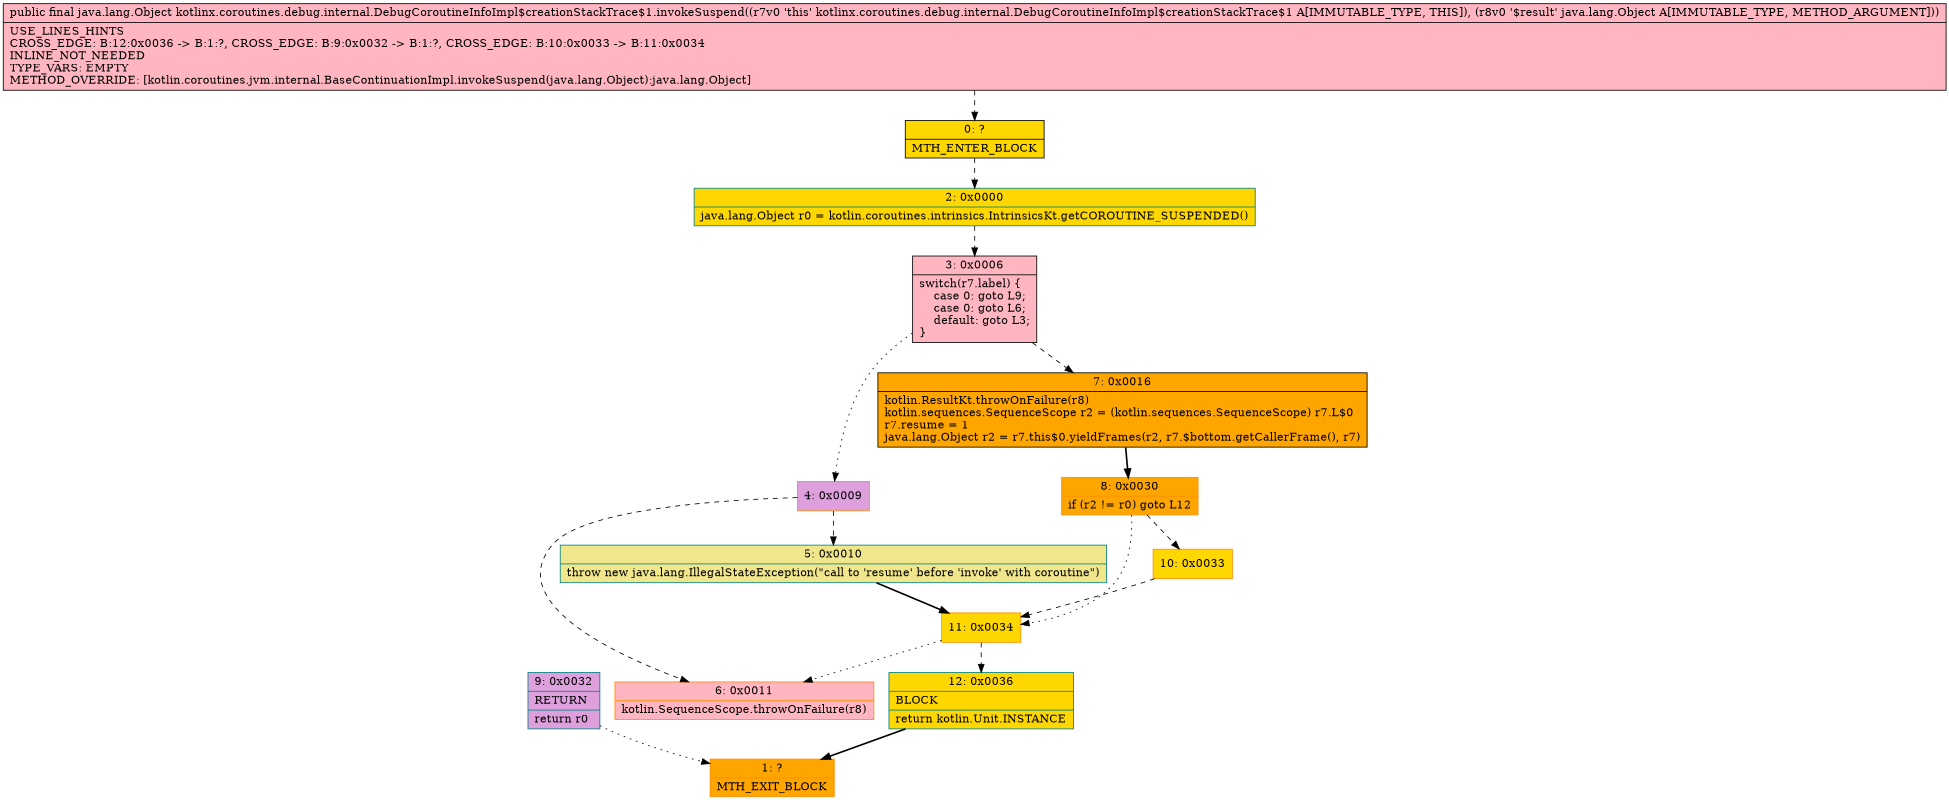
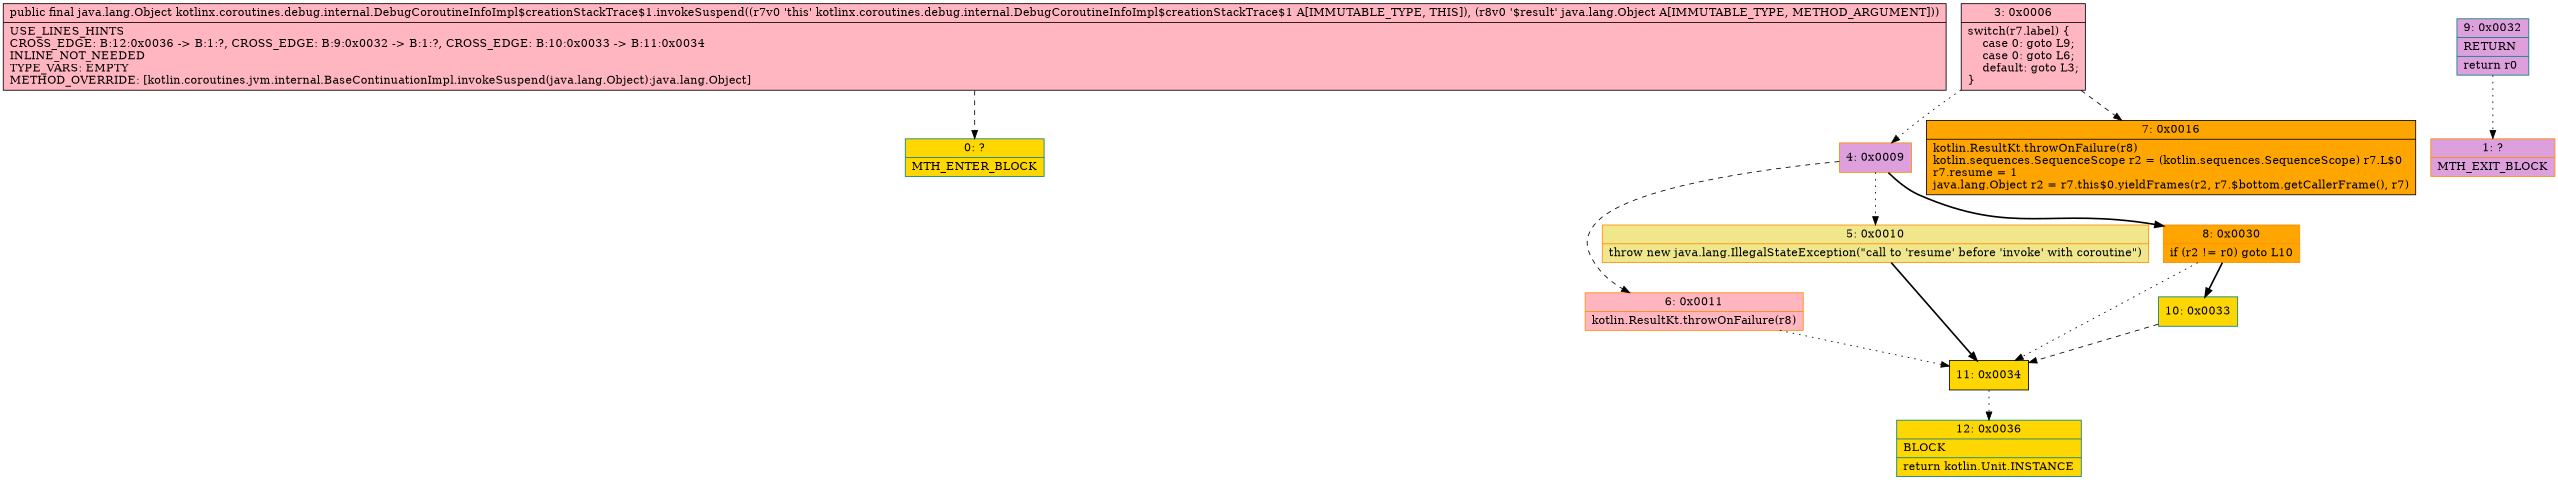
node "0: ?": color black -> teal
node "2: 0x0000": removed
edge "7: 0x0016" -> "8: 0x0030": now "4: 0x0009" -> "8: 0x0030"
node "8: 0x0030": text "if (r2 != r0) goto L12" -> "if (r2 != r0) goto L10"
edge "4: 0x0009" -> "5: 0x0010": style dashed -> dotted
edge "8: 0x0030" -> "10: 0x0033": style dashed -> bold
node "5: 0x0010": color teal -> darkorange
node "10: 0x0033": color darkorange -> teal
node "11: 0x0034": color darkorange -> black
edge "11: 0x0034" -> "12: 0x0036": style dashed -> dotted
edge "11: 0x0034" -> "6: 0x0011": reversed
node "6: 0x0011": text "kotlin.SequenceScope.throwOnFailure(r8)" -> "kotlin.ResultKt.throwOnFailure(r8)"
edge "12: 0x0036" -> "1: ?": removed
node "1: ?": fillcolor orange -> plum
